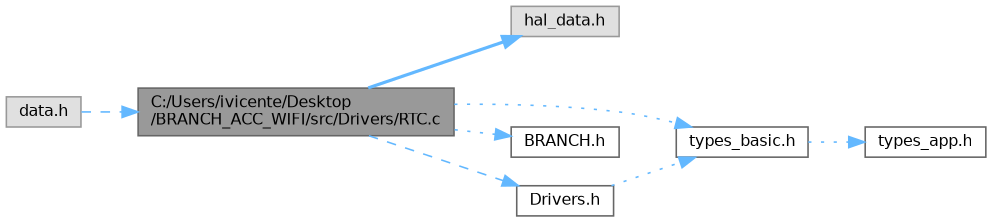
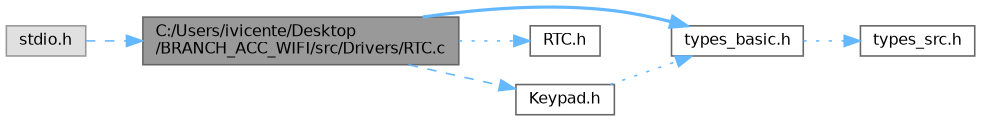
node "hal_data.h": removed
edge "C:/Users/ivicente/Desktop /BRANCH_ACC_WIFI/src/Drivers/RTC.c" -> "types_basic.h": style dotted -> bold
node "data.h": label "data.h" -> "stdio.h"
node "BRANCH.h": label "BRANCH.h" -> "RTC.h"
node "types_app.h": label "types_app.h" -> "types_src.h"
node "Drivers.h": label "Drivers.h" -> "Keypad.h"
